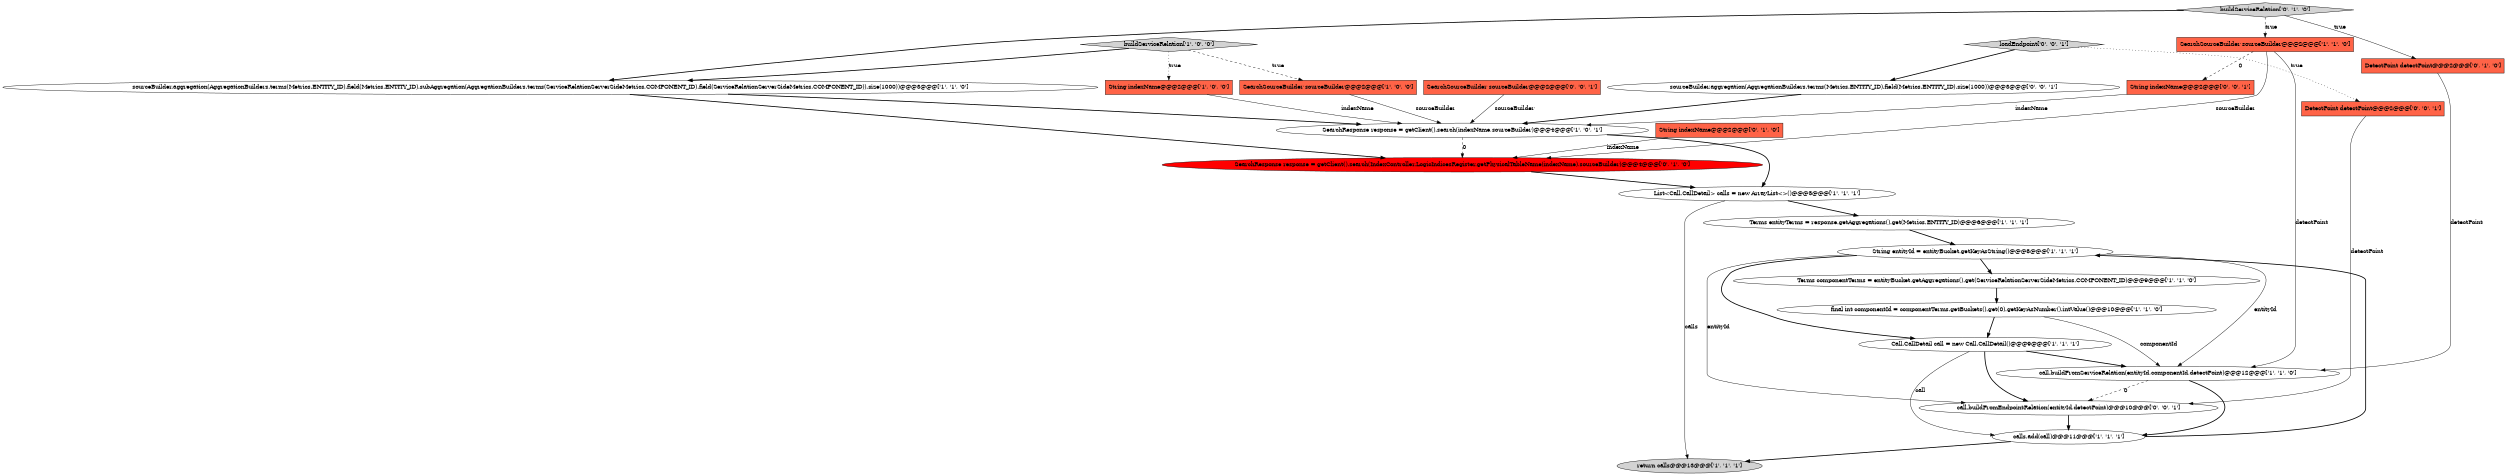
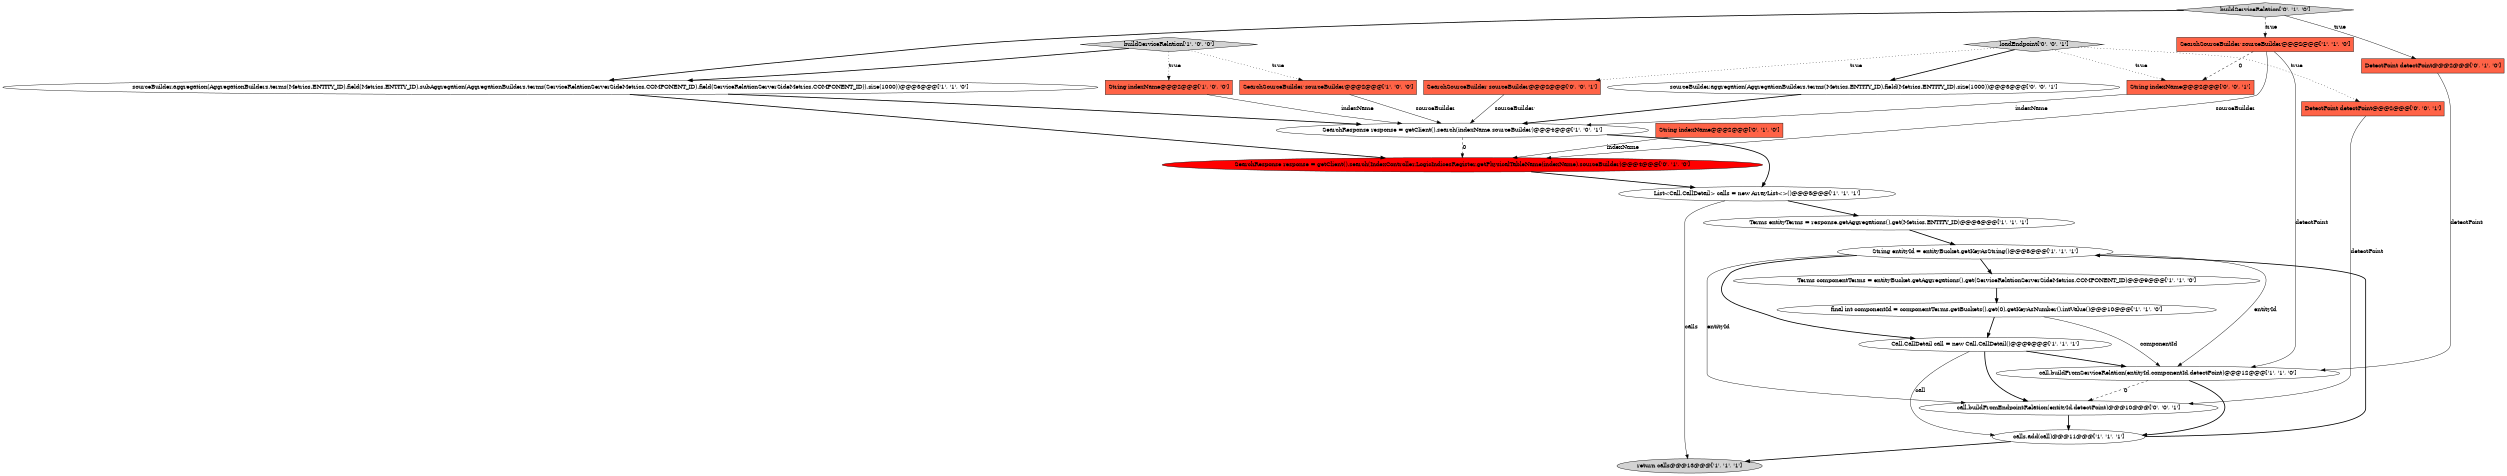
edge "loadEndpoint['0', '0', '1']" -> "SearchSourceBuilder sourceBuilder@@@2@@@['0', '0', '1']": added, label "true"
edge "loadEndpoint['0', '0', '1']" -> "String indexName@@@2@@@['0', '0', '1']": added, label "true"
edge "buildServiceRelation['1', '0', '0']" -> "SearchSourceBuilder sourceBuilder@@@2@@@['1', '0', '0']": style dashed -> dotted
